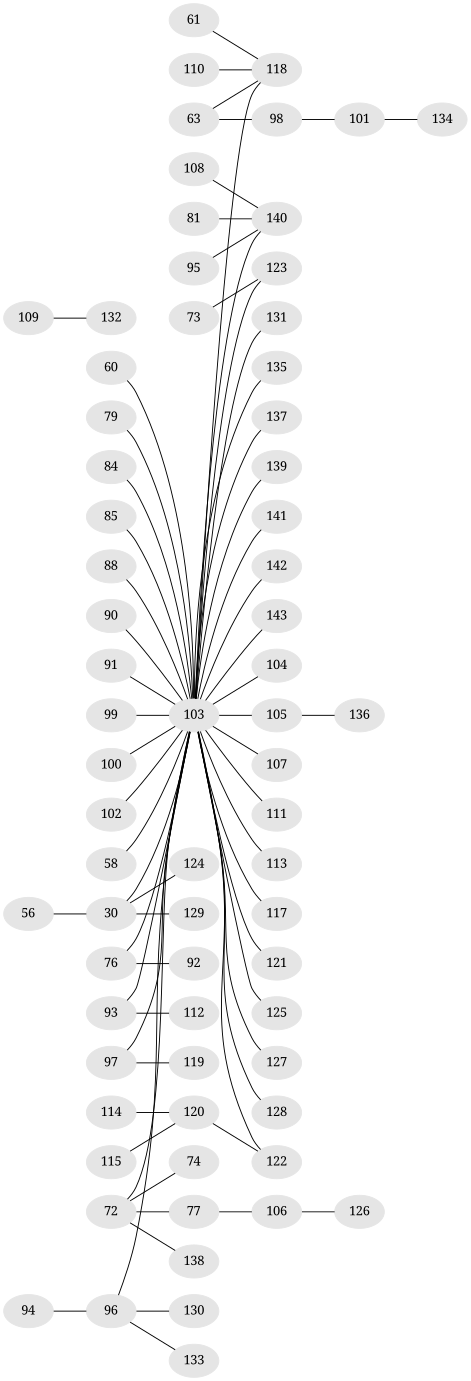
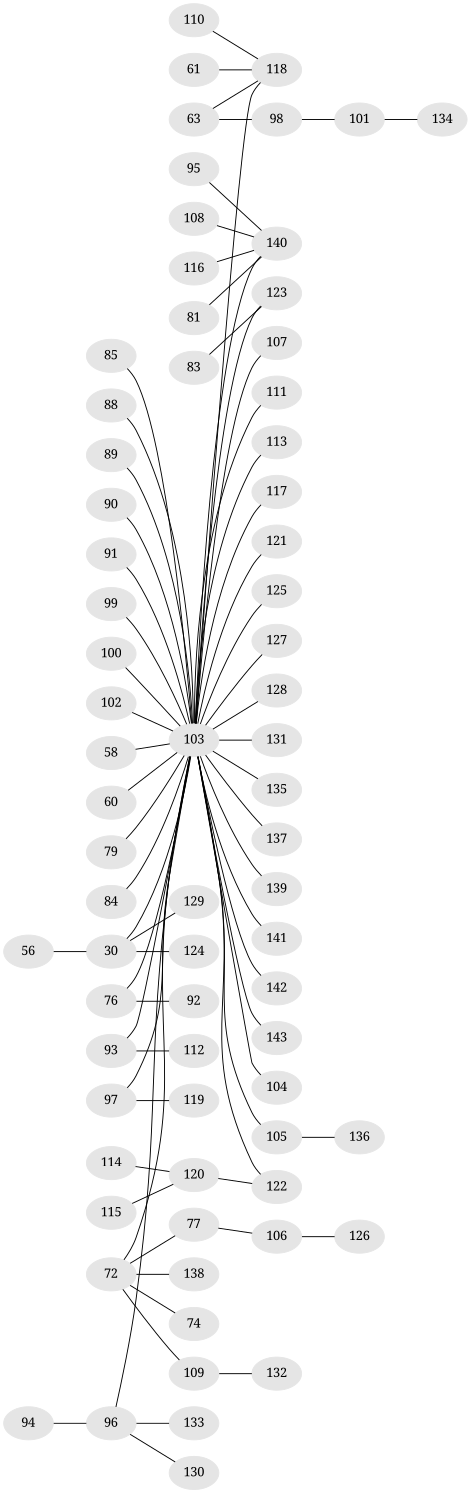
node "116": added
node "73": label "73" -> "83"
node "89": added
edge "72" -- "109": added
